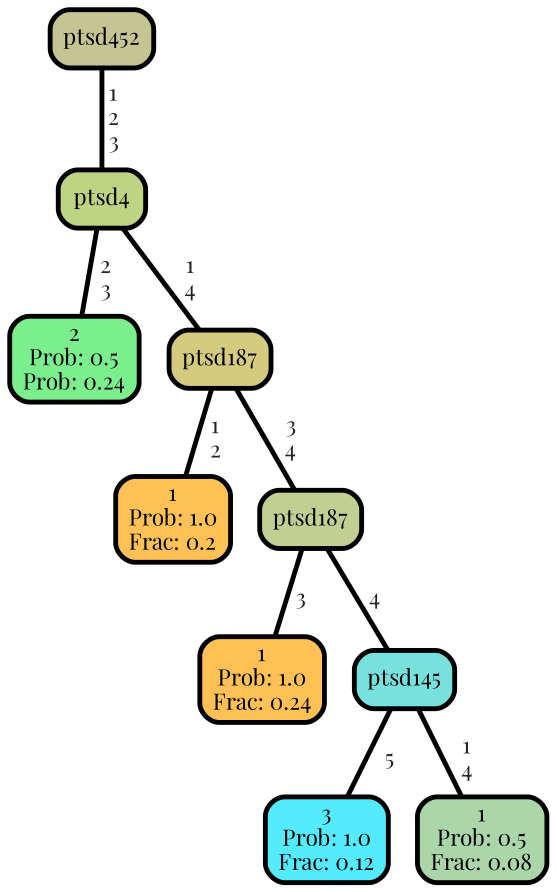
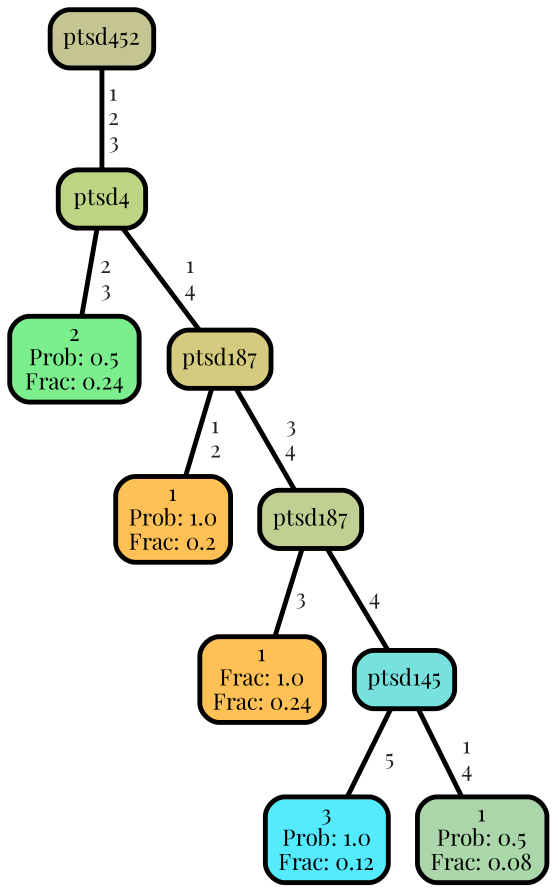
node "2 Prob: 0.5 Prob: 0.24": label "2 Prob: 0.5 Prob: 0.24" -> "2 Prob: 0.5 Frac: 0.24"
node "1 Prob: 1.0 Frac: 0.24": label "1 Prob: 1.0 Frac: 0.24" -> "1 Frac: 1.0 Frac: 0.24"
